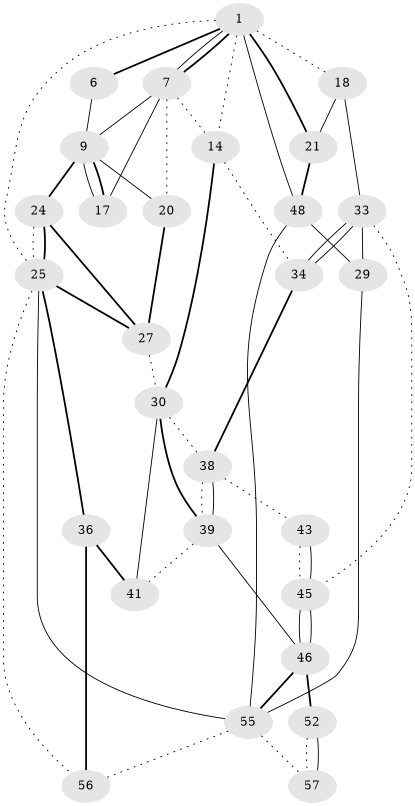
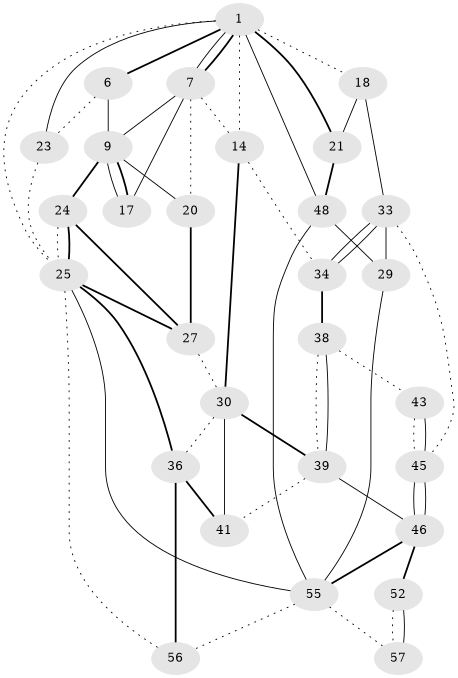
node "23": added
edge "30" -- "38": now "30" -- "36"
